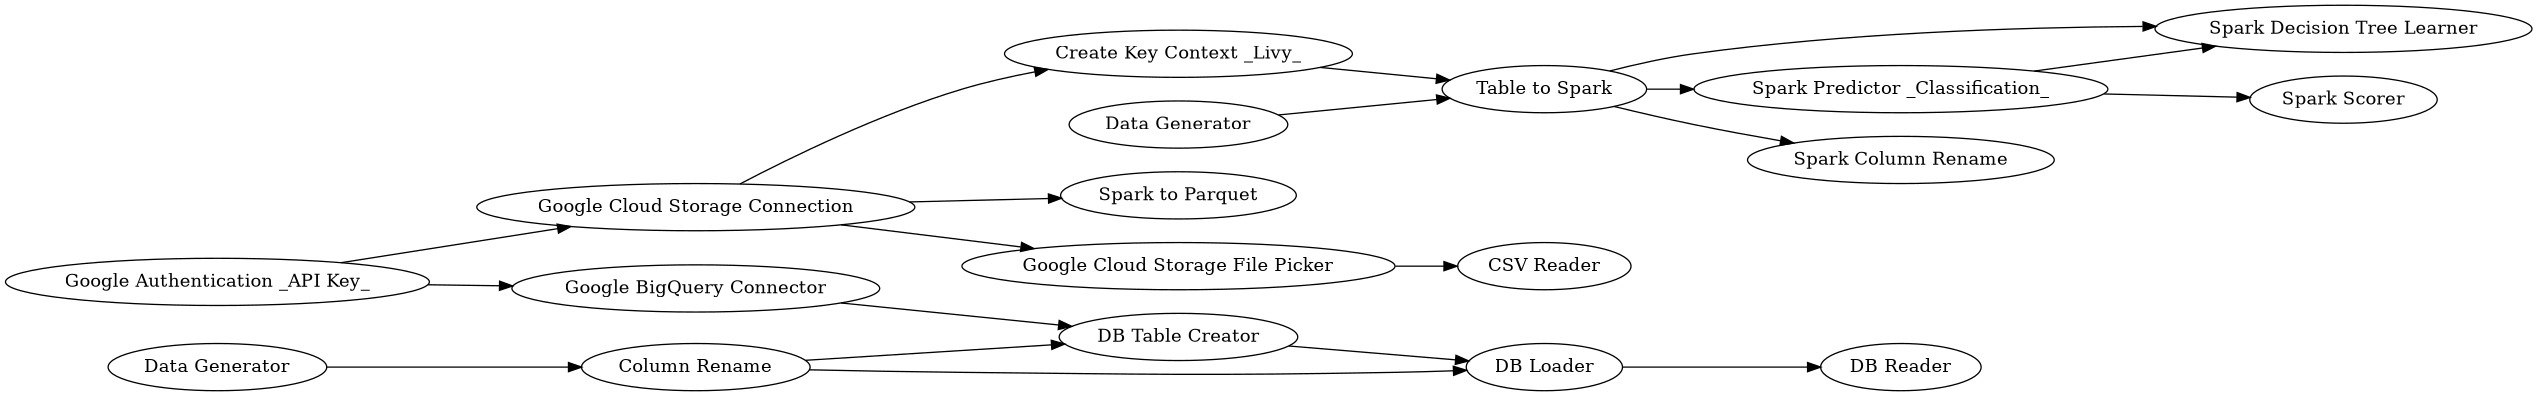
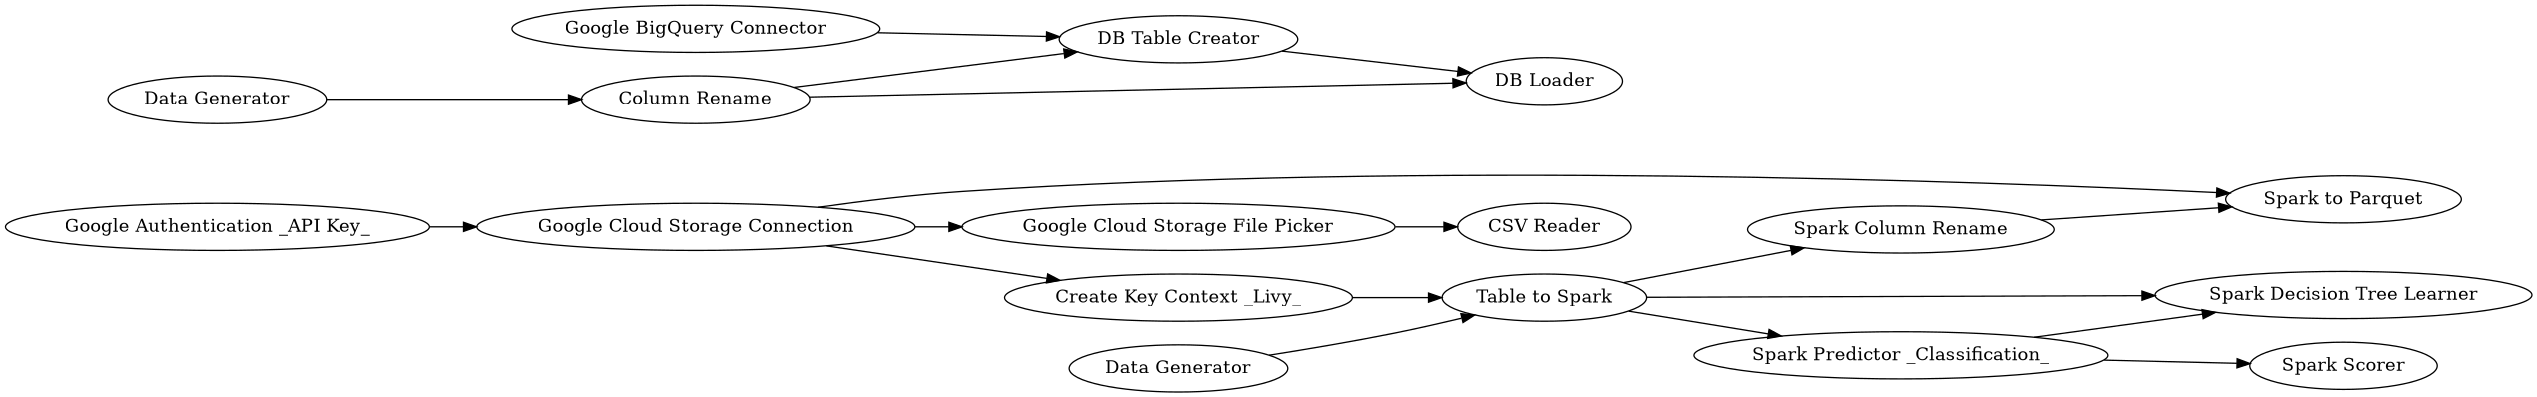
edge "Spark Column Rename" -> "Spark to Parquet": added
edge "Google Authentication _API Key_" -> "Google BigQuery Connector": removed
node "DB Reader": removed
